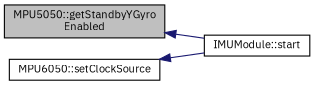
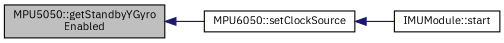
edge "IMUModule::start" -> "MPU5050::getStandbyYGyro Enabled": now "MPU6050::setClockSource" -> "MPU5050::getStandbyYGyro Enabled"
